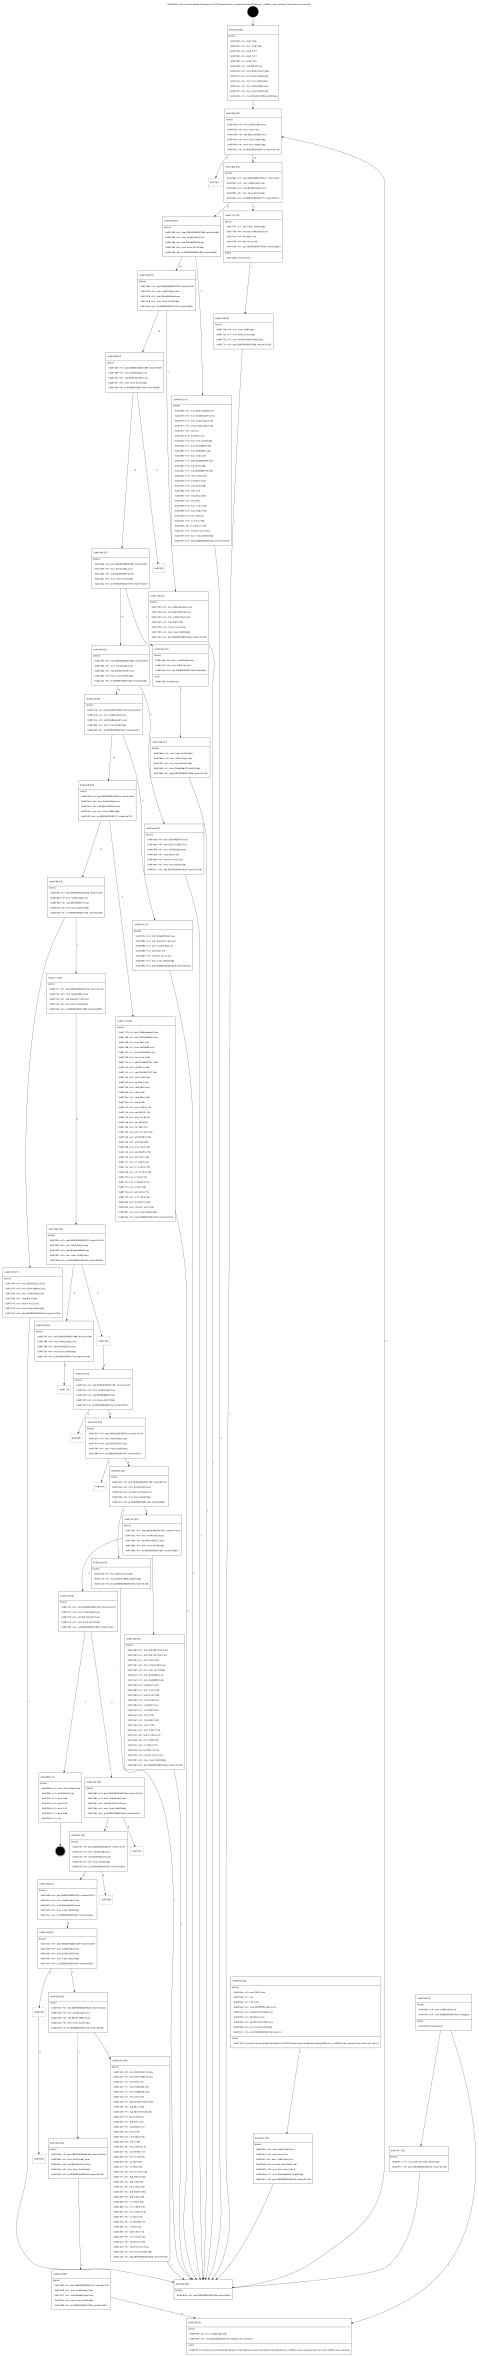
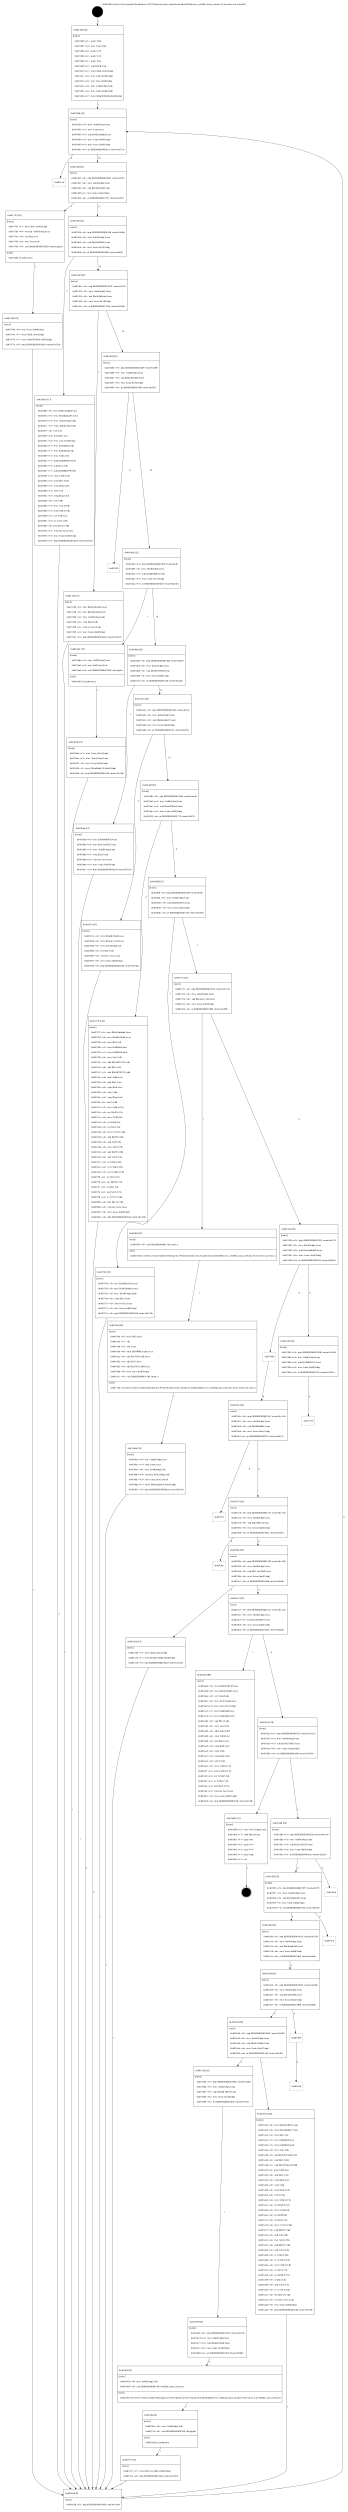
node "0x401899 [5]": added
edge "0x401ab0 [89]" -> "0x401b2d [5]": removed, label "1"
edge "0x40190e [9]" -> "0x401905 [9]": reversed
